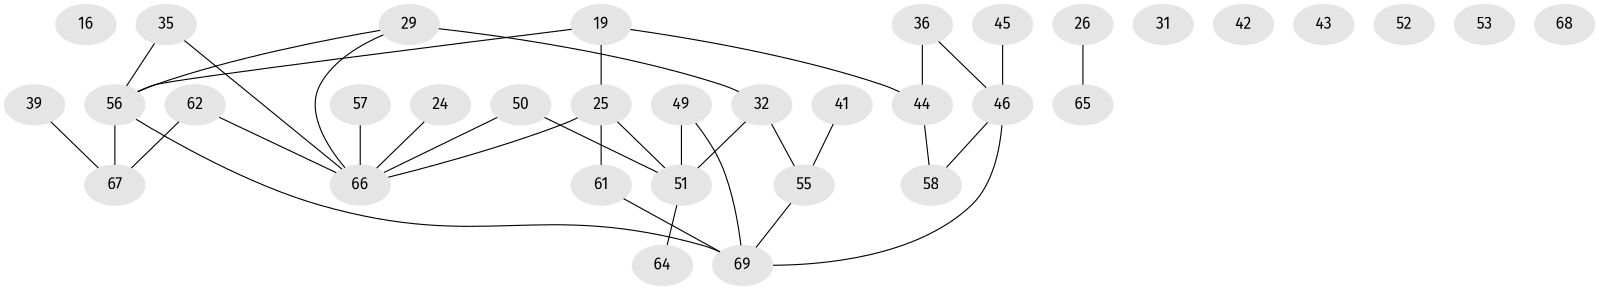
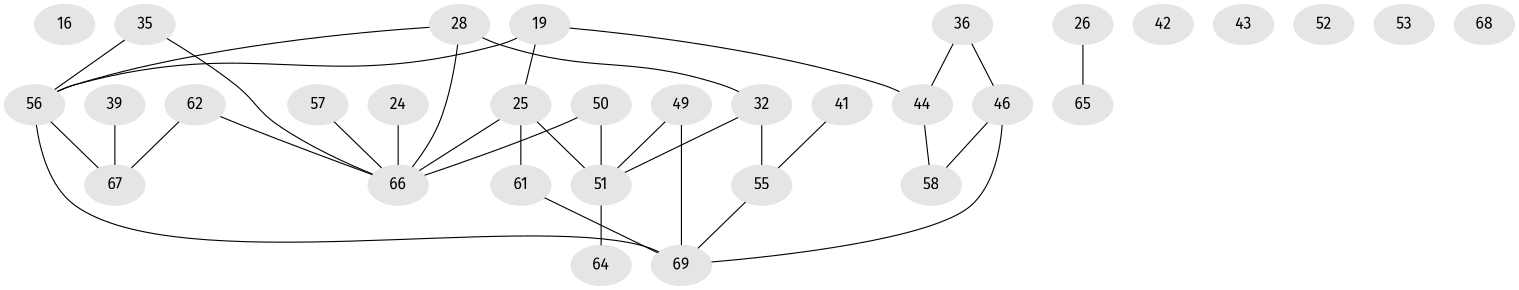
node "29": label "29" -> "28"
node "45": removed
node "31": removed
